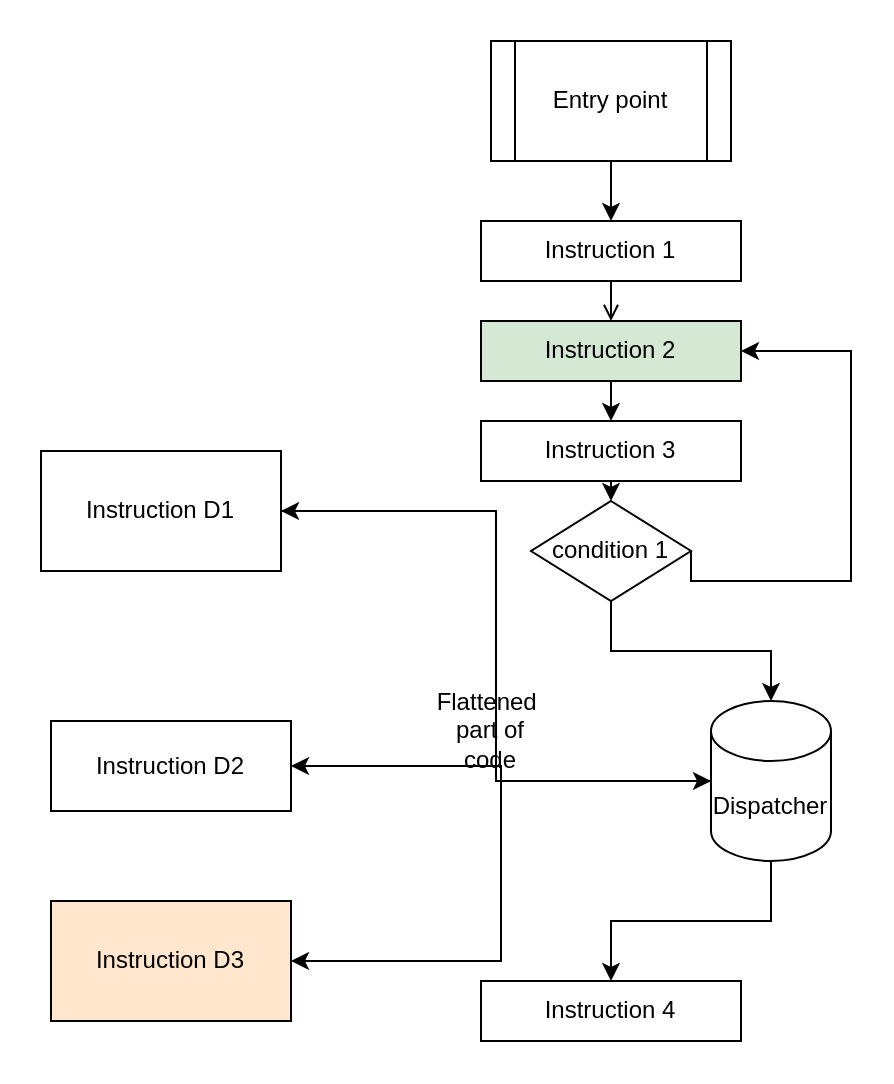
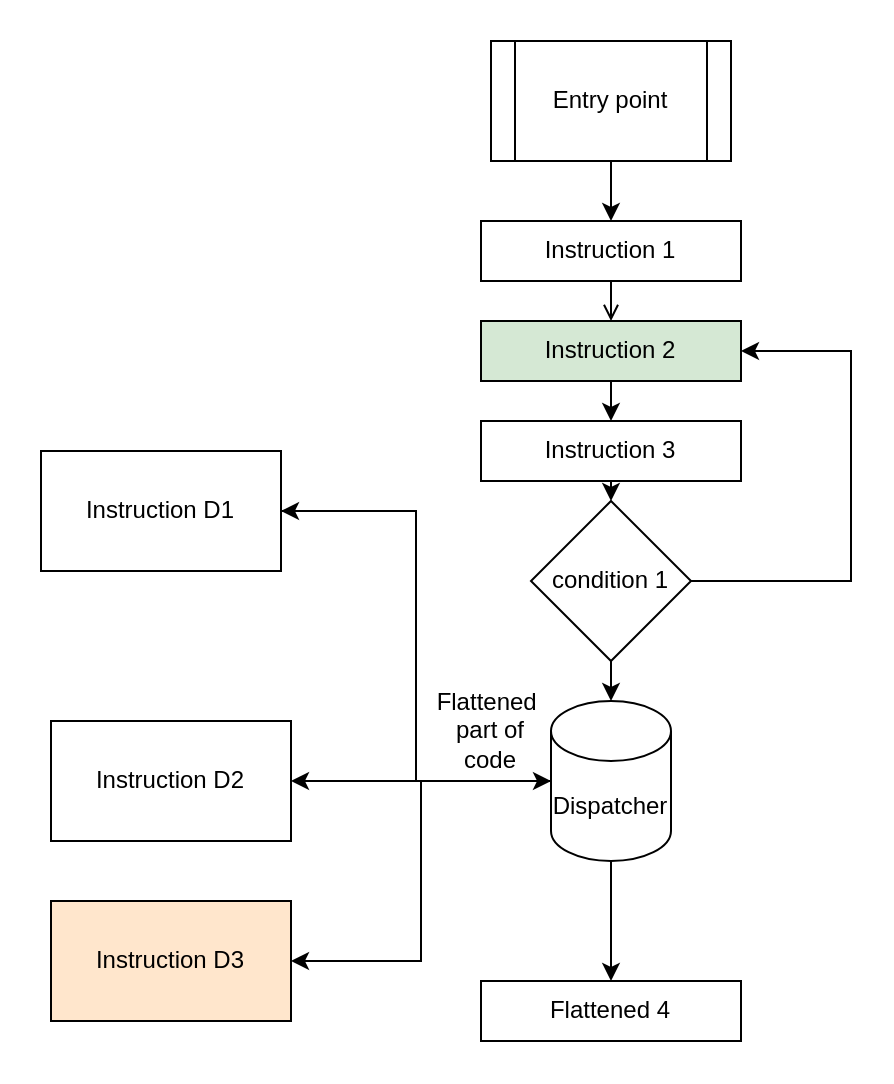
node "condition 1": size 160x100 -> 160x160
node "Instruction D2": size 240x90 -> 240x120
node "Dispatcher": moved (771, 781) -> (611, 781)
node "Instruction 4": label "Instruction 4" -> "Flattened 4"
